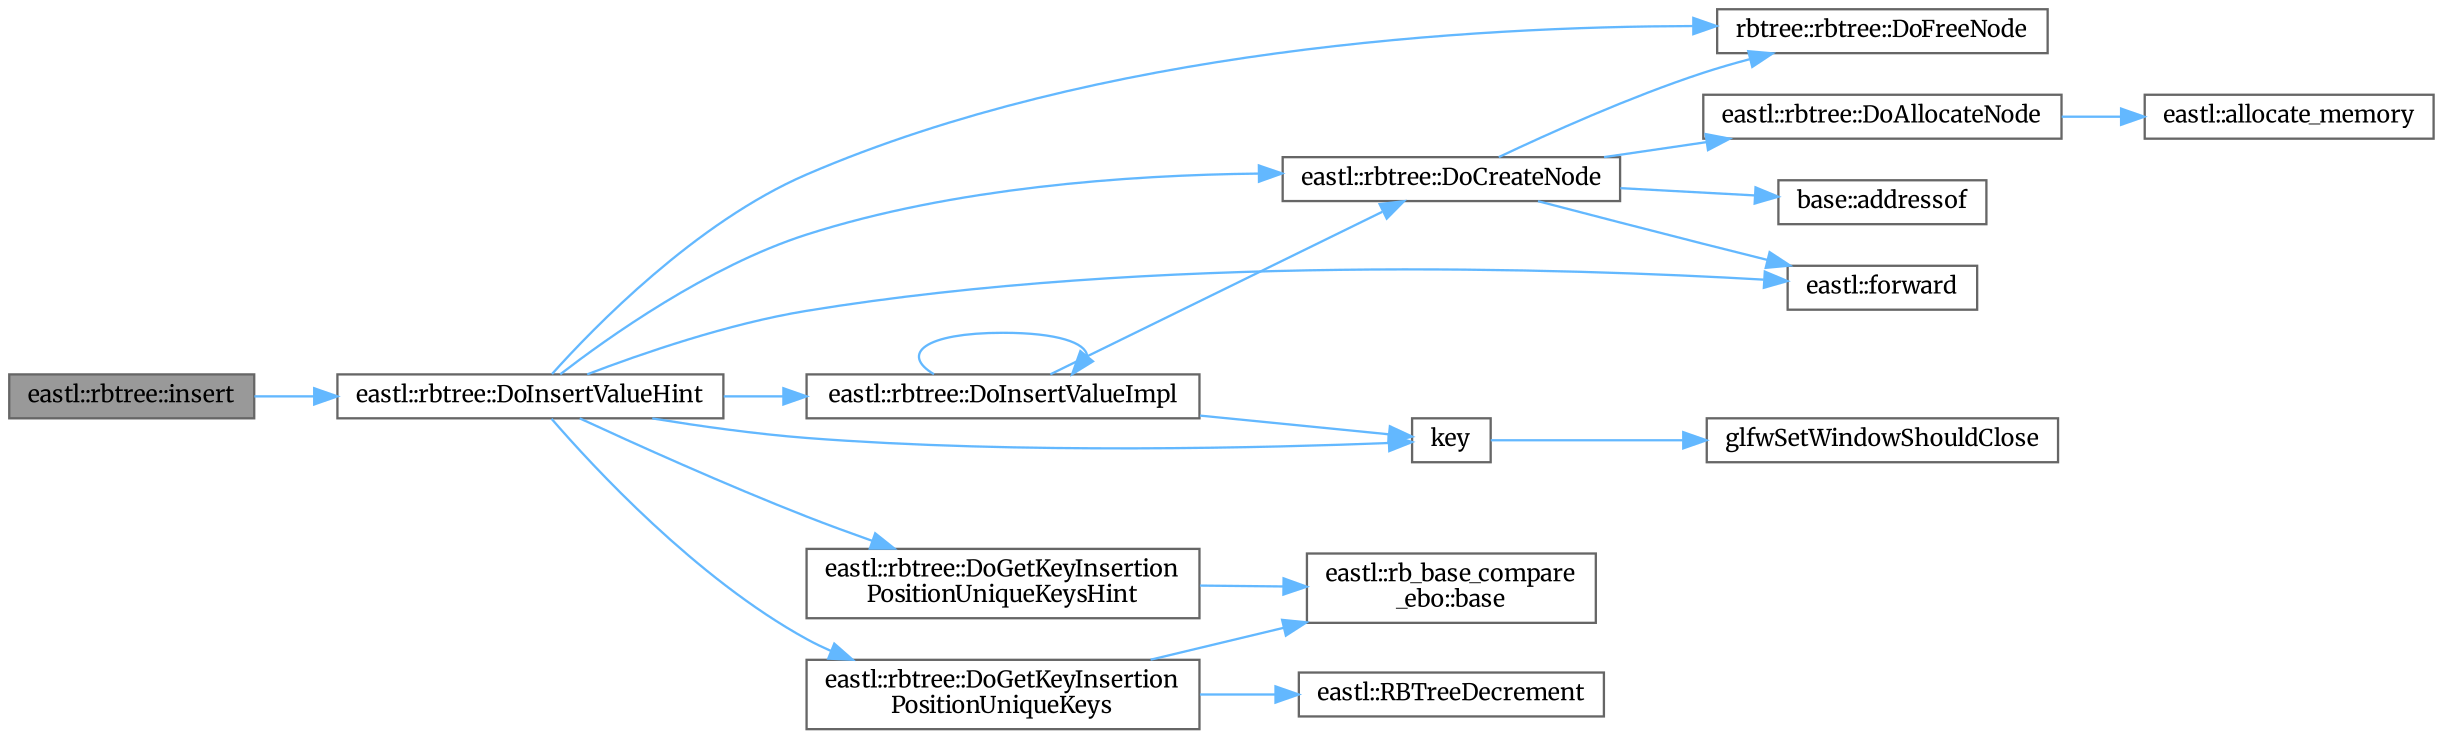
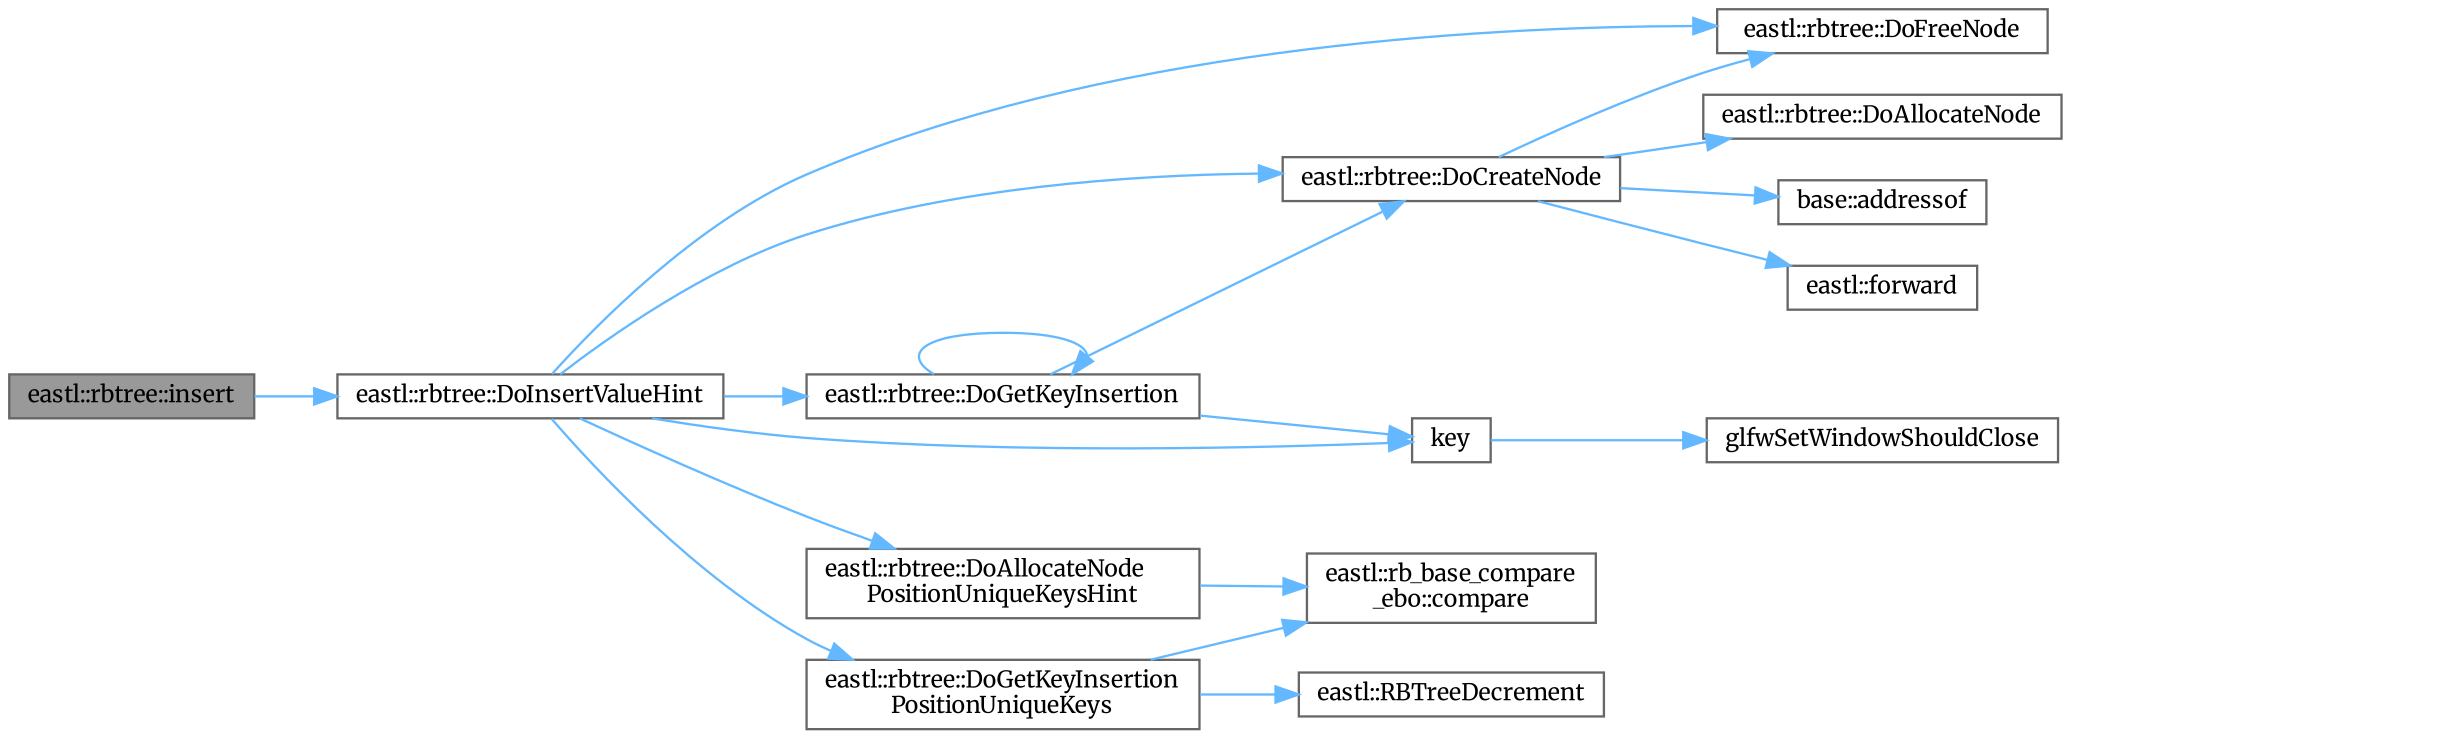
node "rbtree::rbtree::DoFreeNode": label "rbtree::rbtree::DoFreeNode" -> "eastl::rbtree::DoFreeNode"
node "eastl::allocate_memory": removed
edge "eastl::rbtree::DoInsertValueHint" -> "eastl::forward": removed
node "eastl::rbtree::DoInsertValueImpl": label "eastl::rbtree::DoInsertValueImpl" -> "eastl::rbtree::DoGetKeyInsertion"
node "eastl::rbtree::DoGetKeyInsertion PositionUniqueKeysHint": label "eastl::rbtree::DoGetKeyInsertion PositionUniqueKeysHint" -> "eastl::rbtree::DoAllocateNode PositionUniqueKeysHint"
node "eastl::rb_base_compare _ebo::base": label "eastl::rb_base_compare _ebo::base" -> "eastl::rb_base_compare _ebo::compare"
